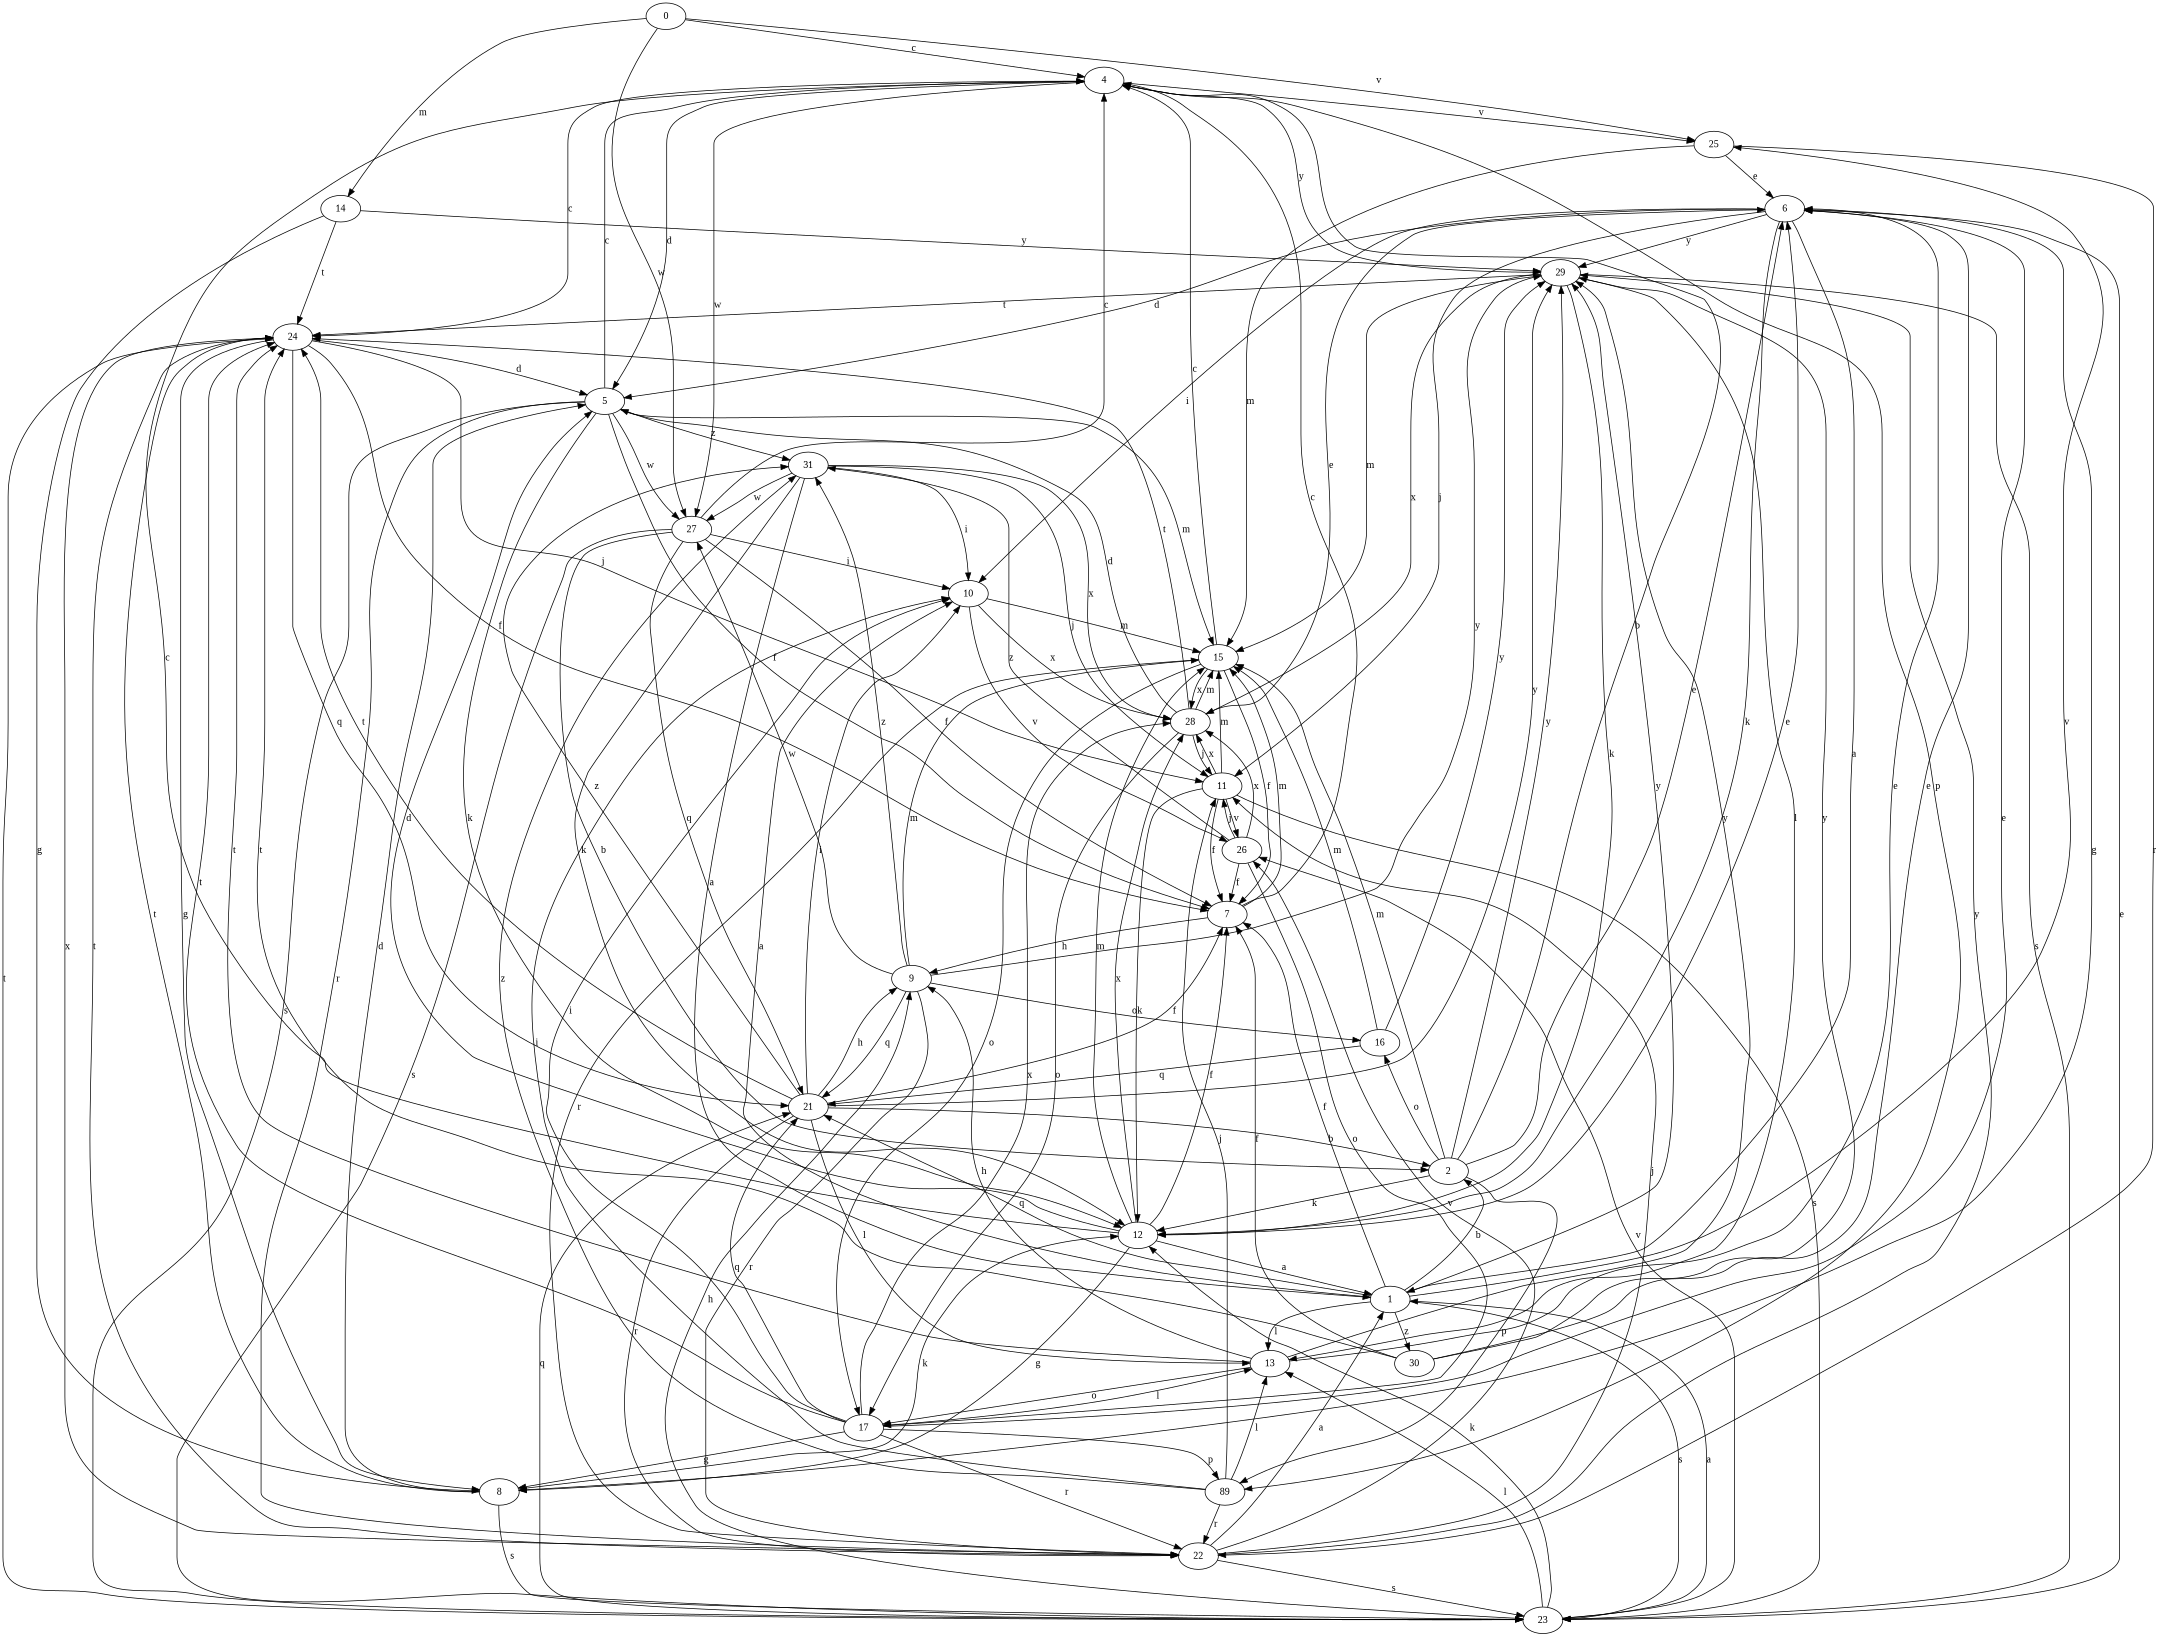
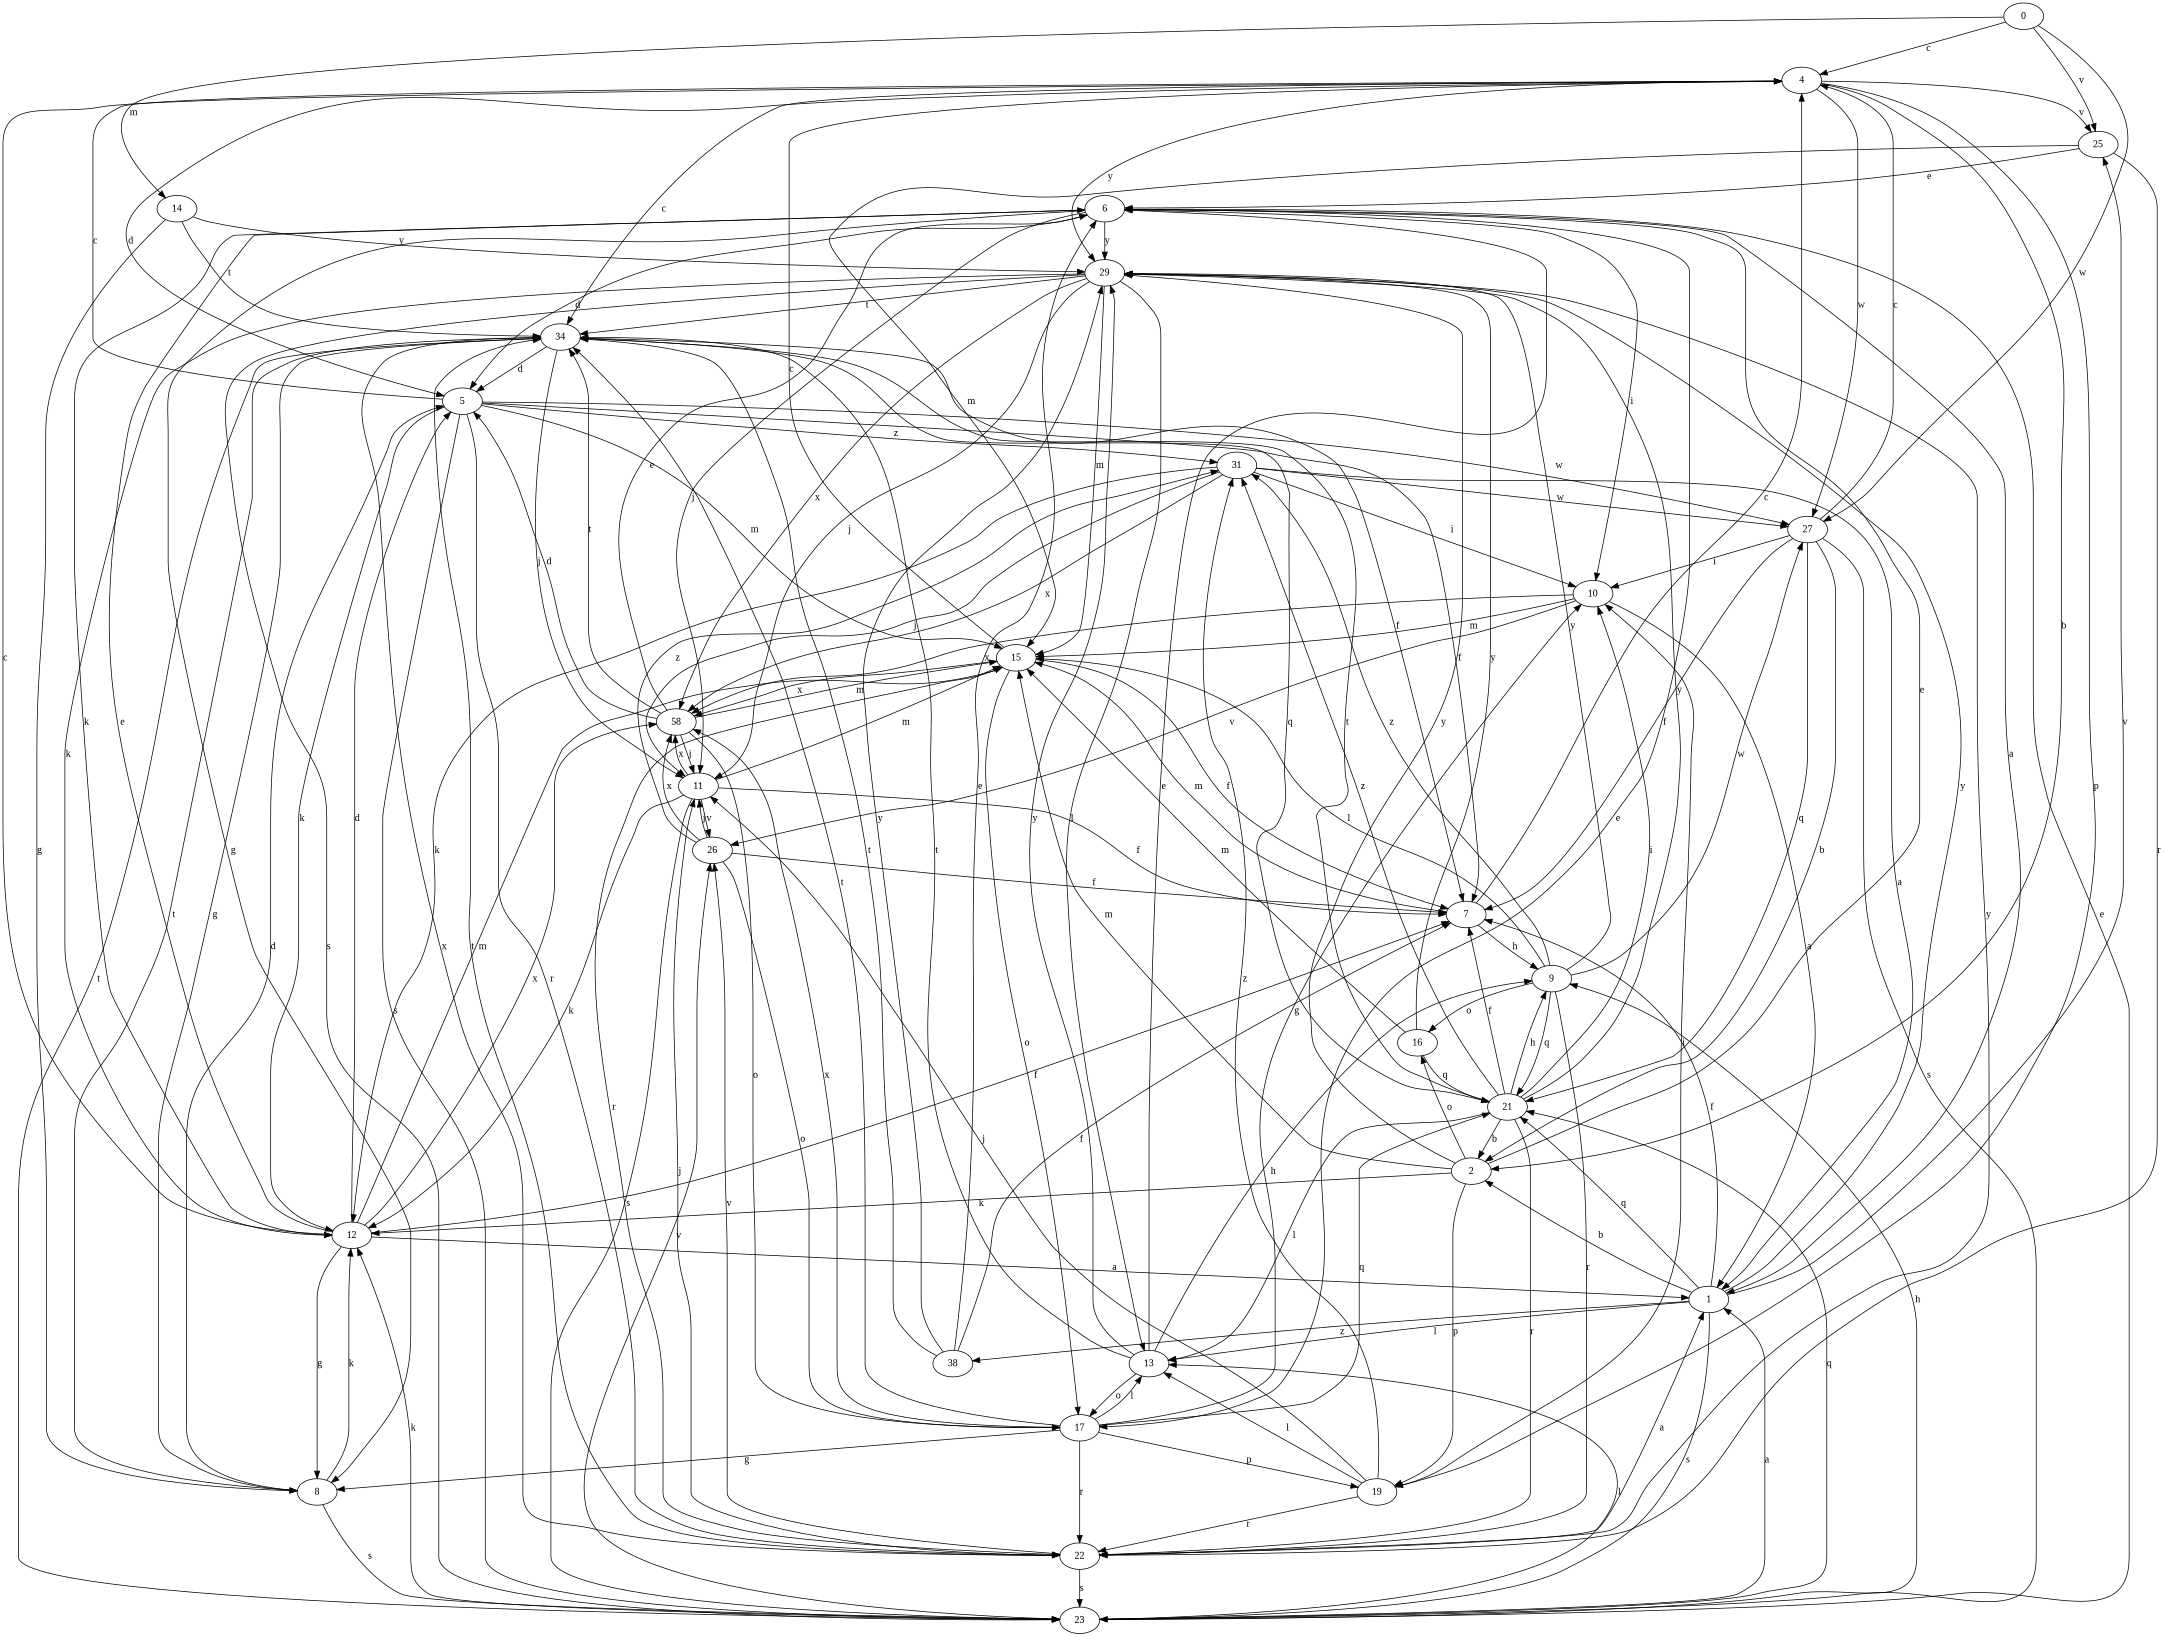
node "24": label "24" -> "34"
edge "2" -> "4": reversed
edge "29" -> "11": added, label "j"
node "28": label "28" -> "58"
edge "9" -> "15": label "m" -> "l"
edge "17" -> "10": label "i" -> "g"
edge "17" -> "6": reversed
edge "1" -> "10": reversed
node "30": label "30" -> "38"
node "89": label "89" -> "19"
